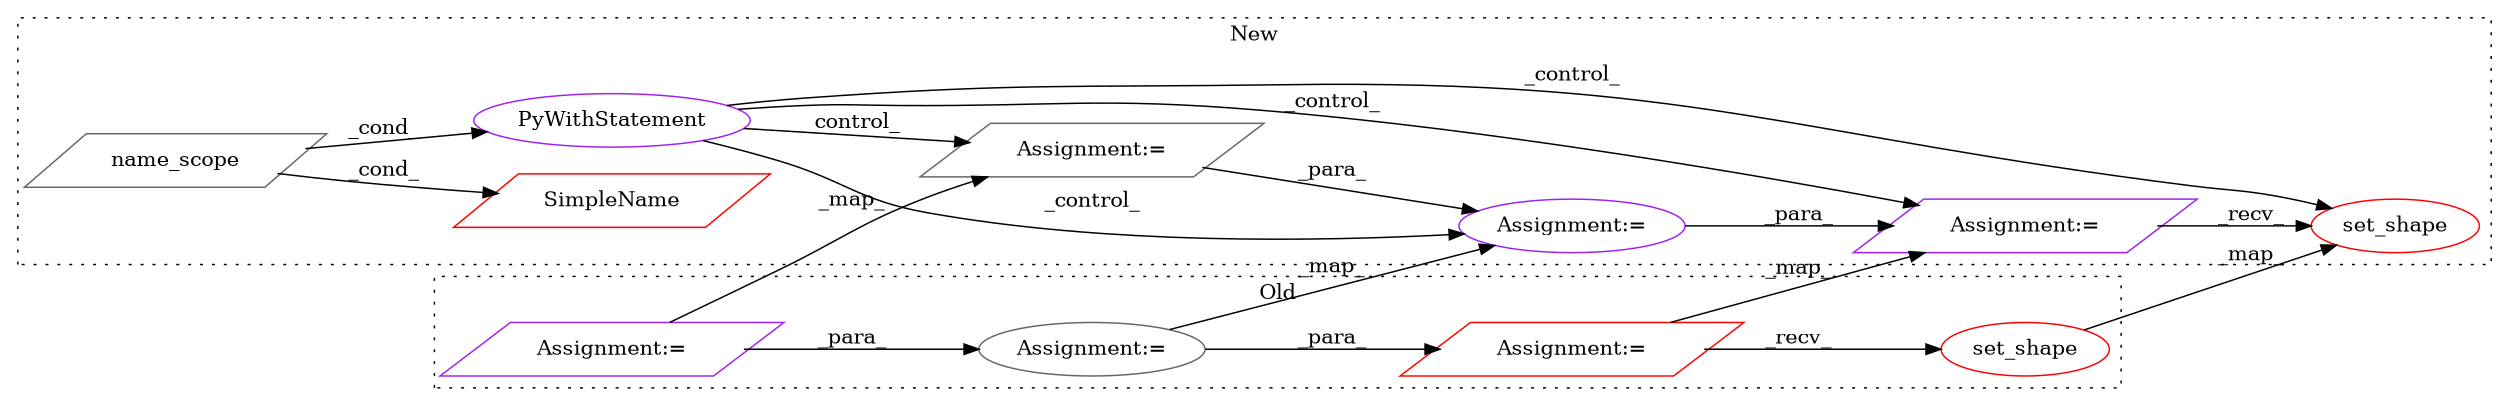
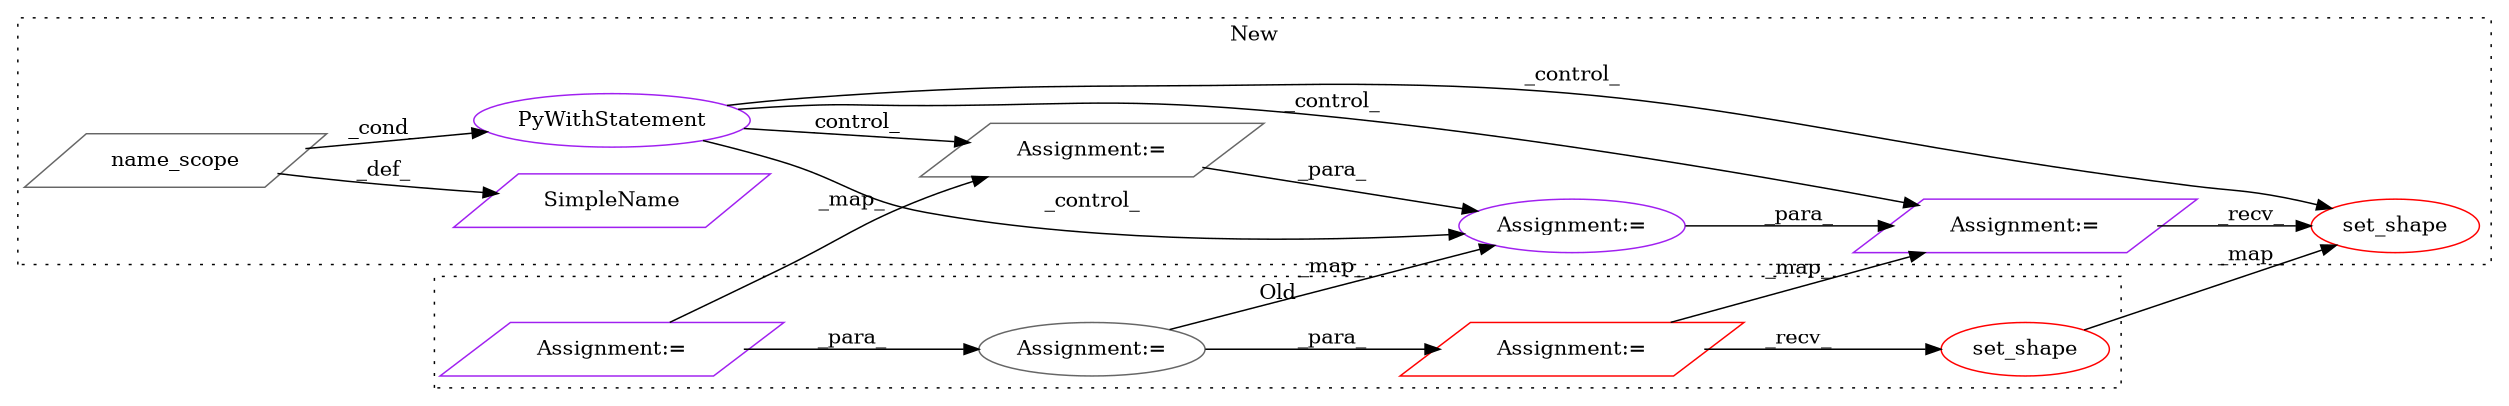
edge "name_scope" -> "SimpleName": label "_cond_" -> "_def_"
node "SimpleName": color red -> purple
